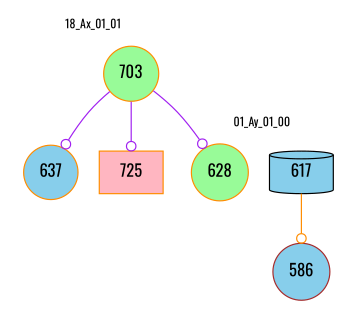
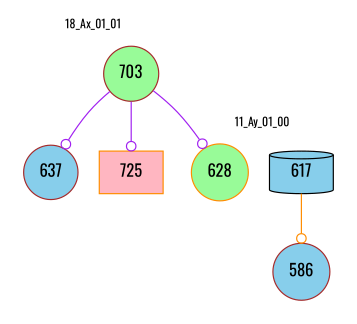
node "703": color darkorange -> brown
cluster "01_Ay_01_00": label "01_Ay_01_00" -> "11_Ay_01_00"
node "637": color darkorange -> brown
